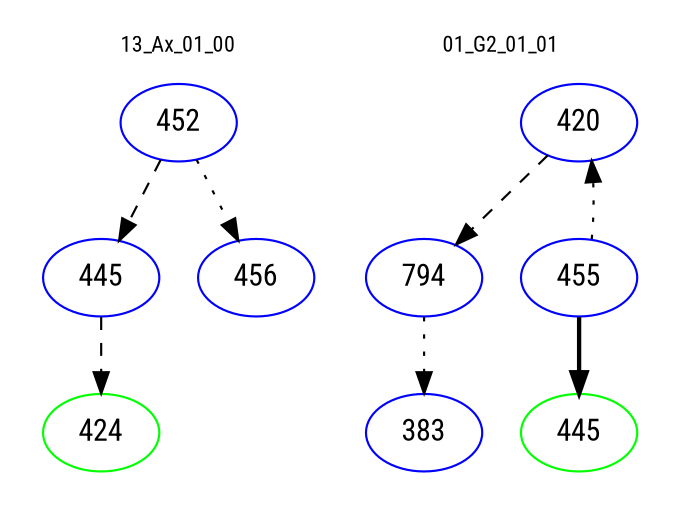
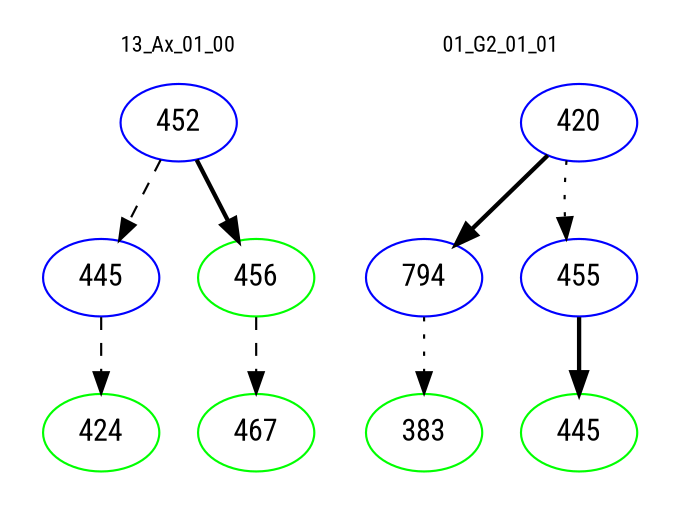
edge "452" -> "456": style dotted -> bold
edge "420" -> "794": style dashed -> bold
edge "455" -> "420": reversed
node "456": color blue -> green
node "467": added
node "383": color blue -> green
